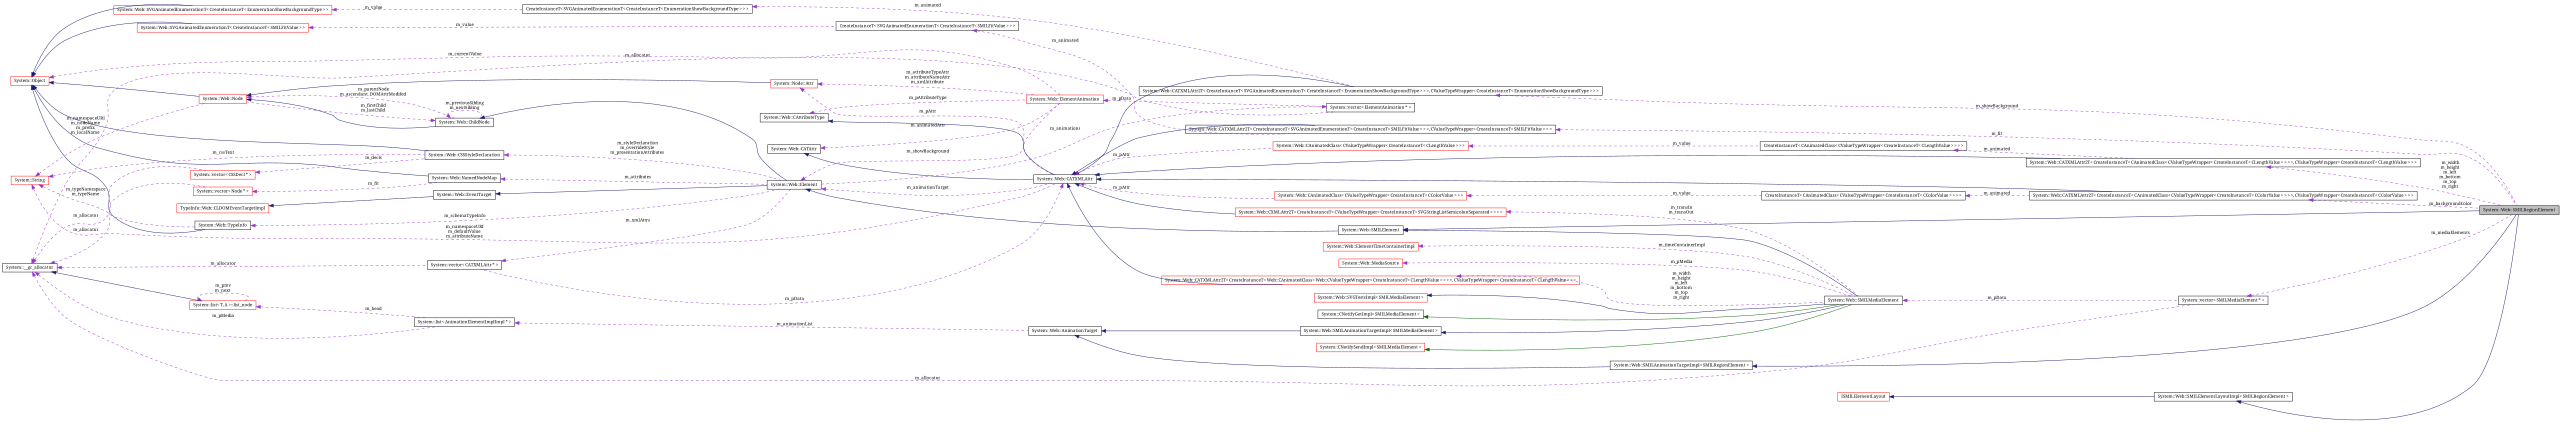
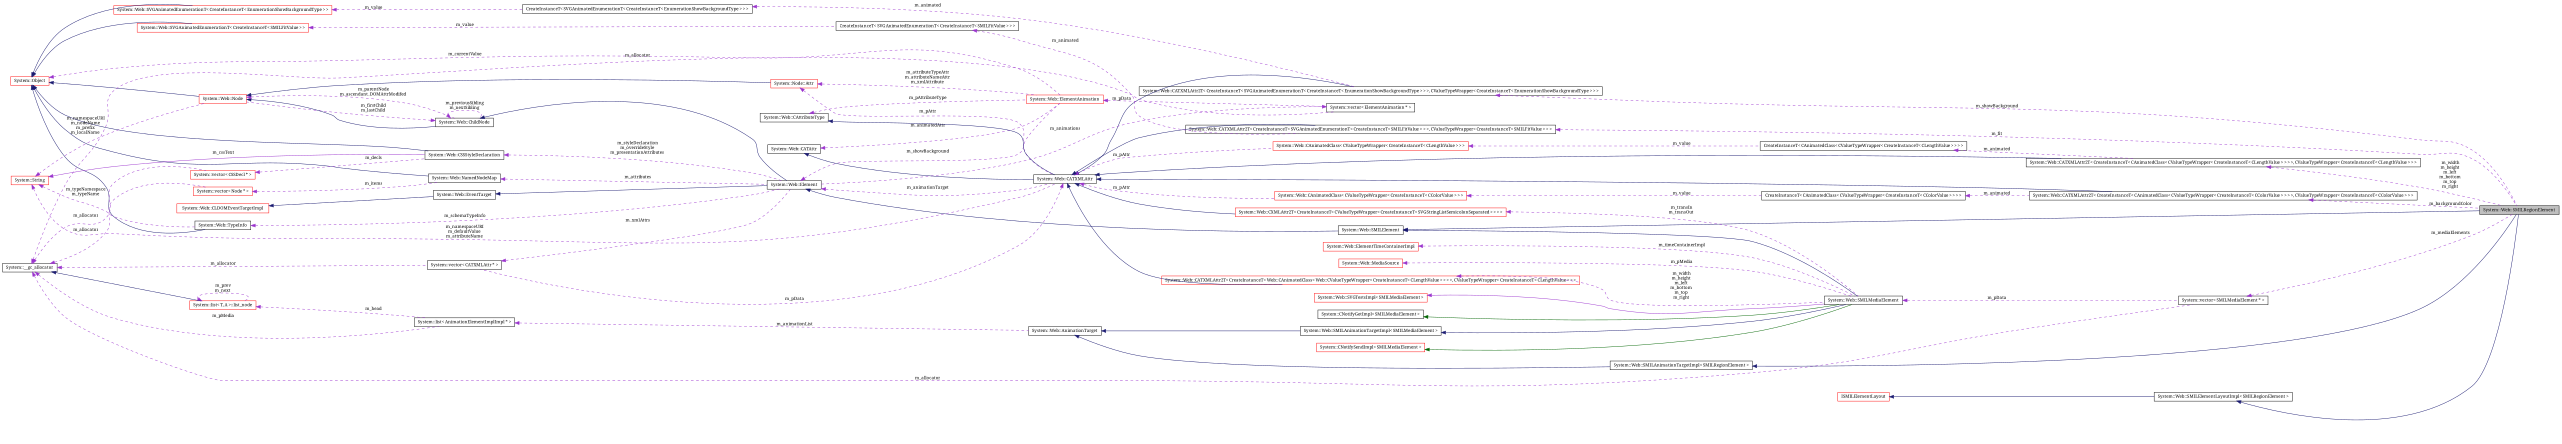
edge "System::Web::CSSStyleDeclaration" -> "System::String": style dashed -> solid
edge "System::Web::NamedNodeMap" -> "System::vector< Node * >": label " m_fit" -> " m_items"
node "TypeInfo::Web::CLDOMEventTargetImpl": label "TypeInfo::Web::CLDOMEventTargetImpl" -> "System::Web::CLDOMEventTargetImpl"
edge "System::Web::SMILMediaElement" -> "System::Web::SVGTestsImpl< SMILMediaElement >": color midnightblue -> darkorchid3
